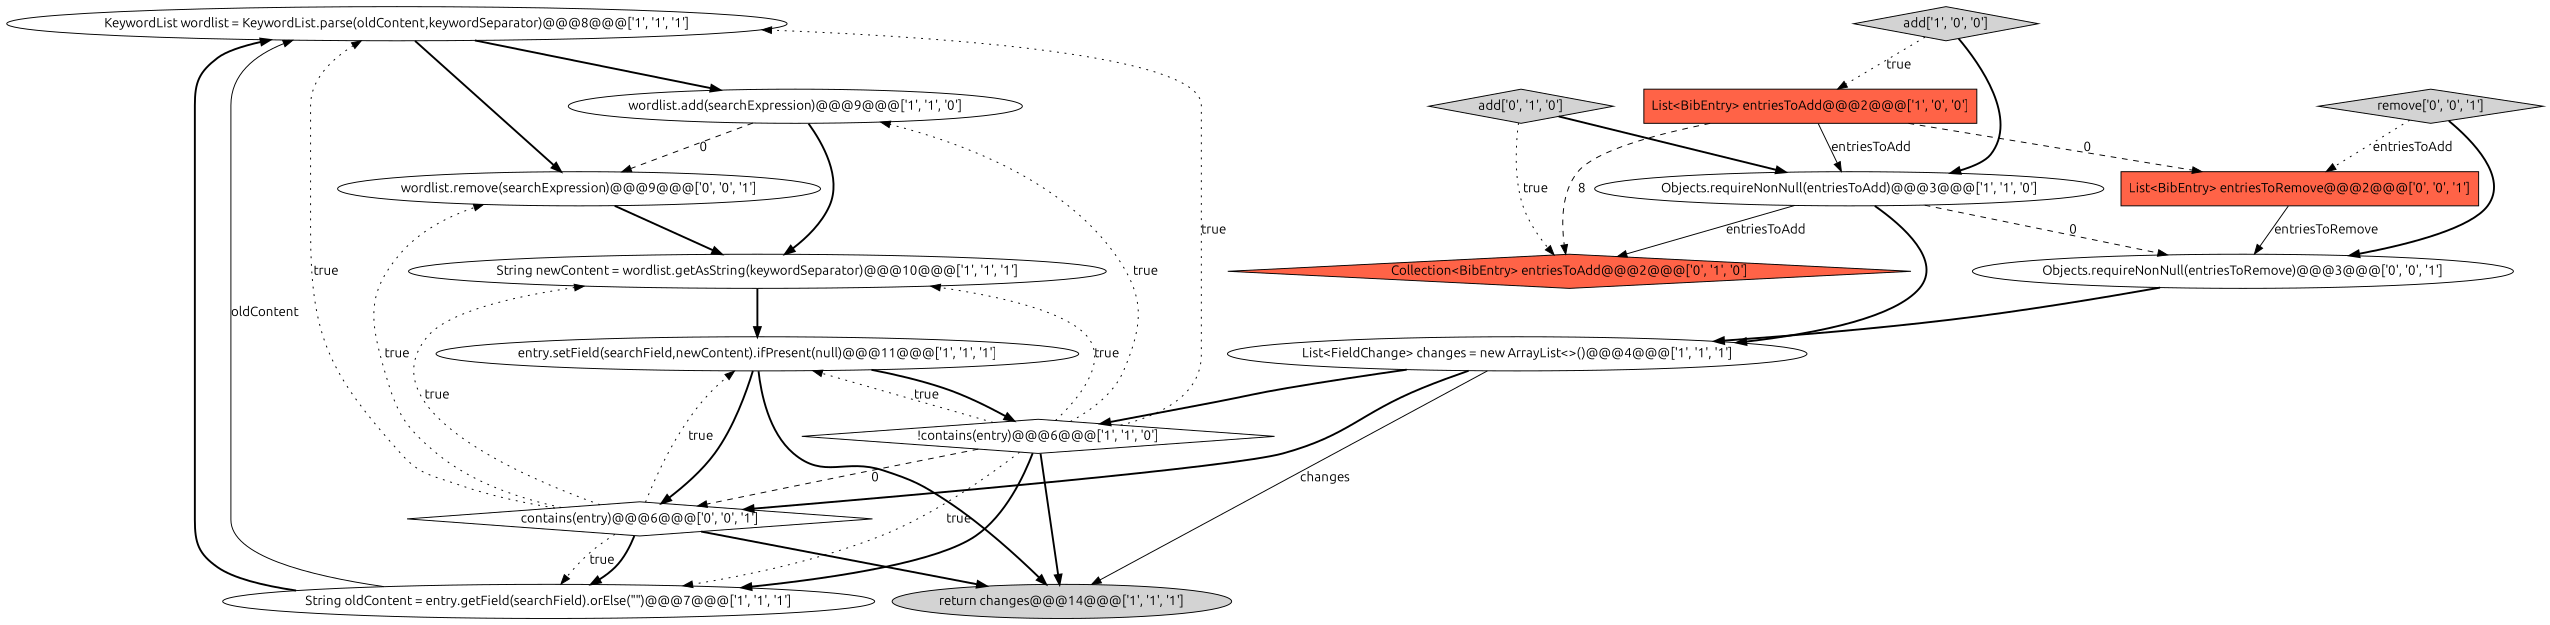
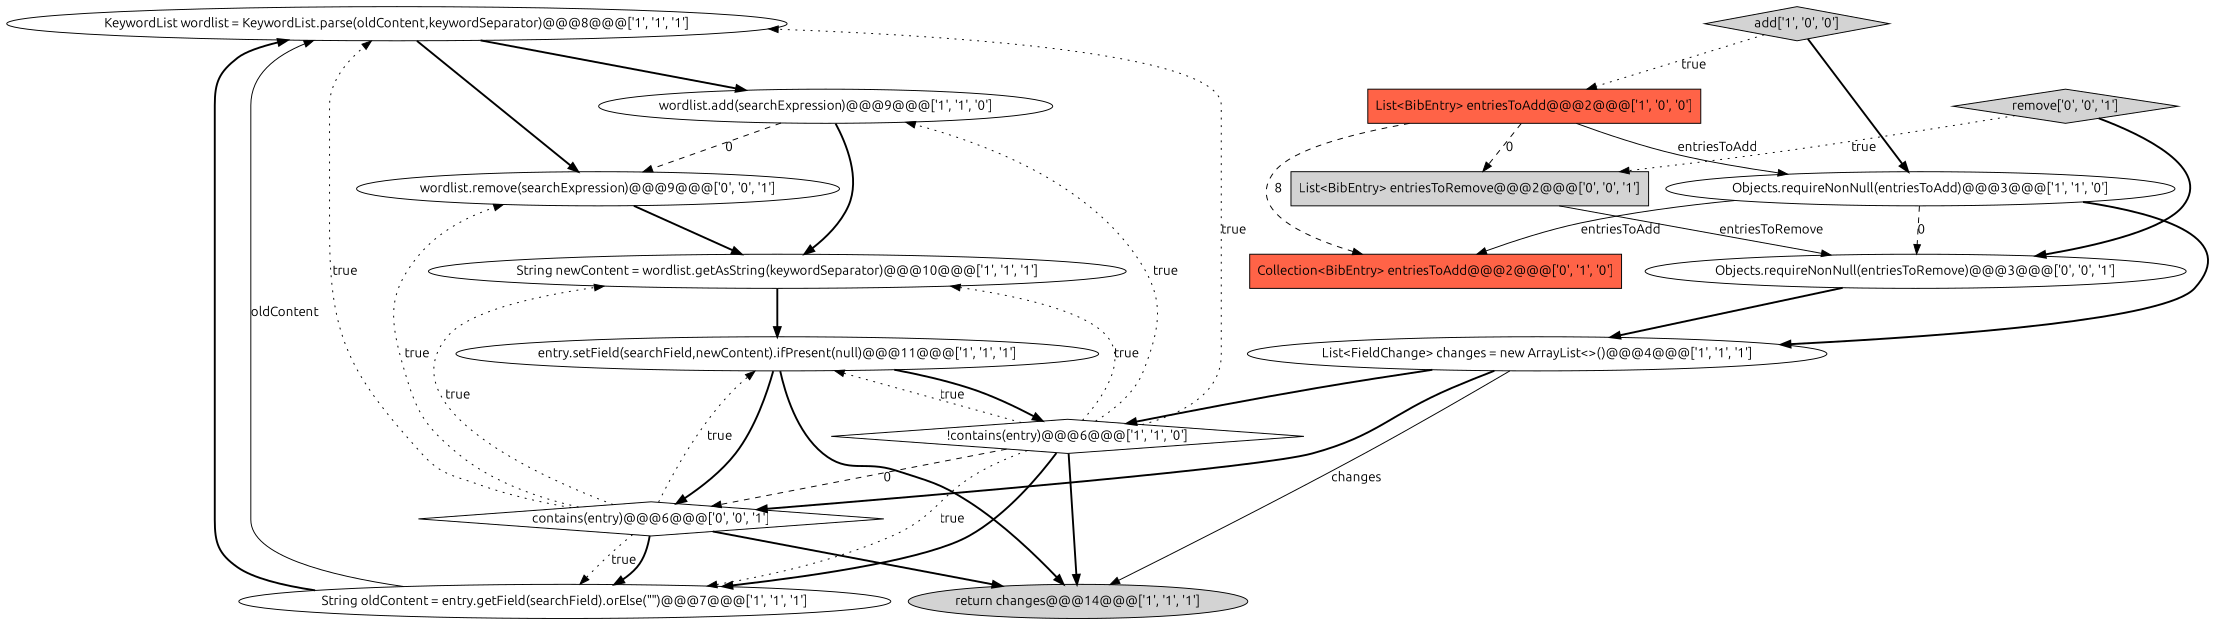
node "add['0', '1', '0']": removed
edge "remove['0', '0', '1']" -> "List<BibEntry> entriesToRemove@@@2@@@['0', '0', '1']": label "entriesToAdd" -> "true"
node "List<BibEntry> entriesToRemove@@@2@@@['0', '0', '1']": fillcolor tomato -> lightgray
node "Collection<BibEntry> entriesToAdd@@@2@@@['0', '1', '0']": shape diamond -> box
